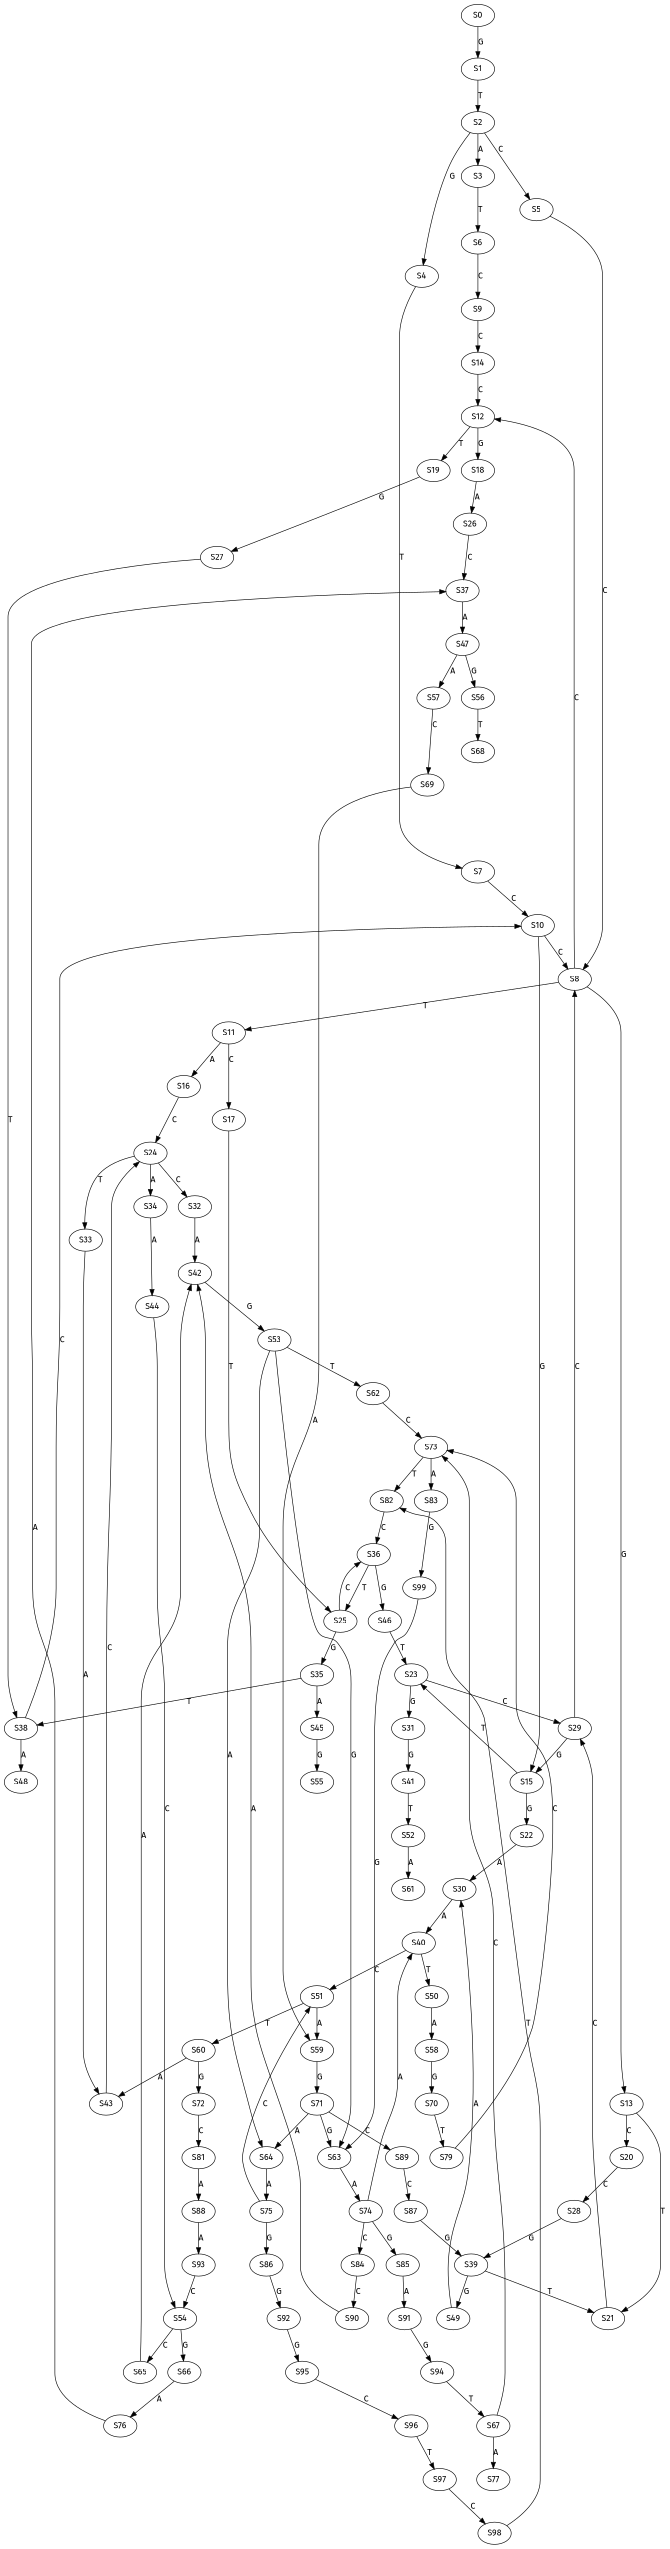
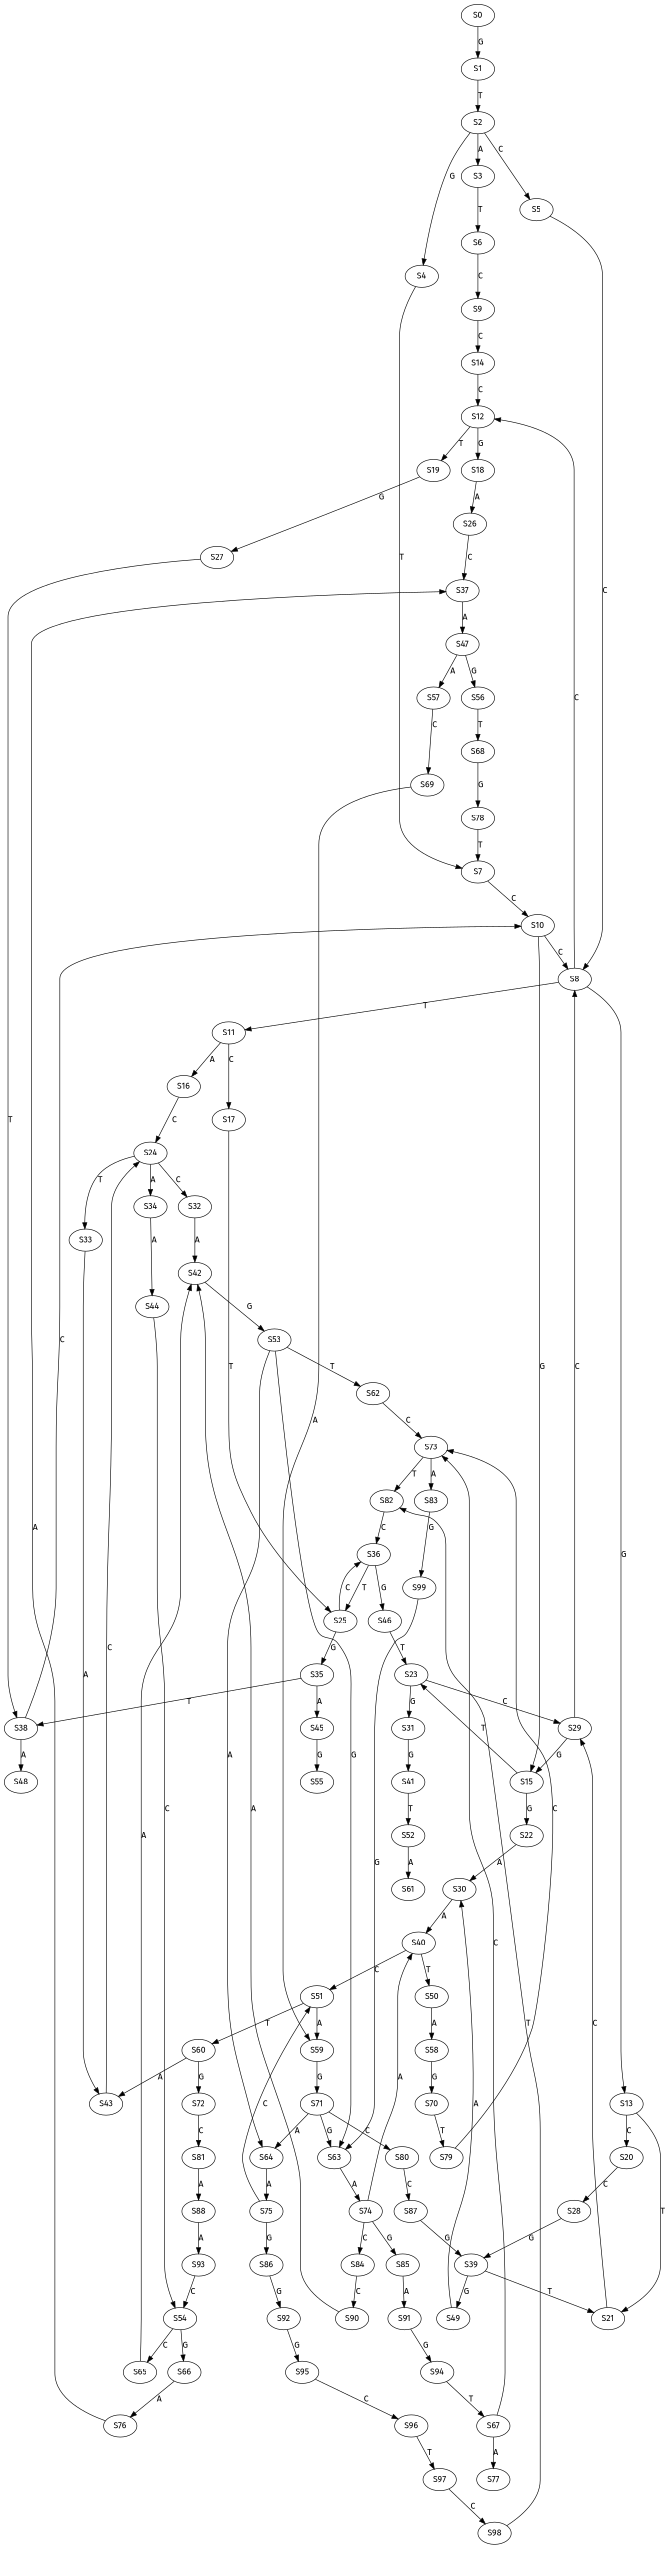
node "S78": added
node "S89": label "S89" -> "S80"
